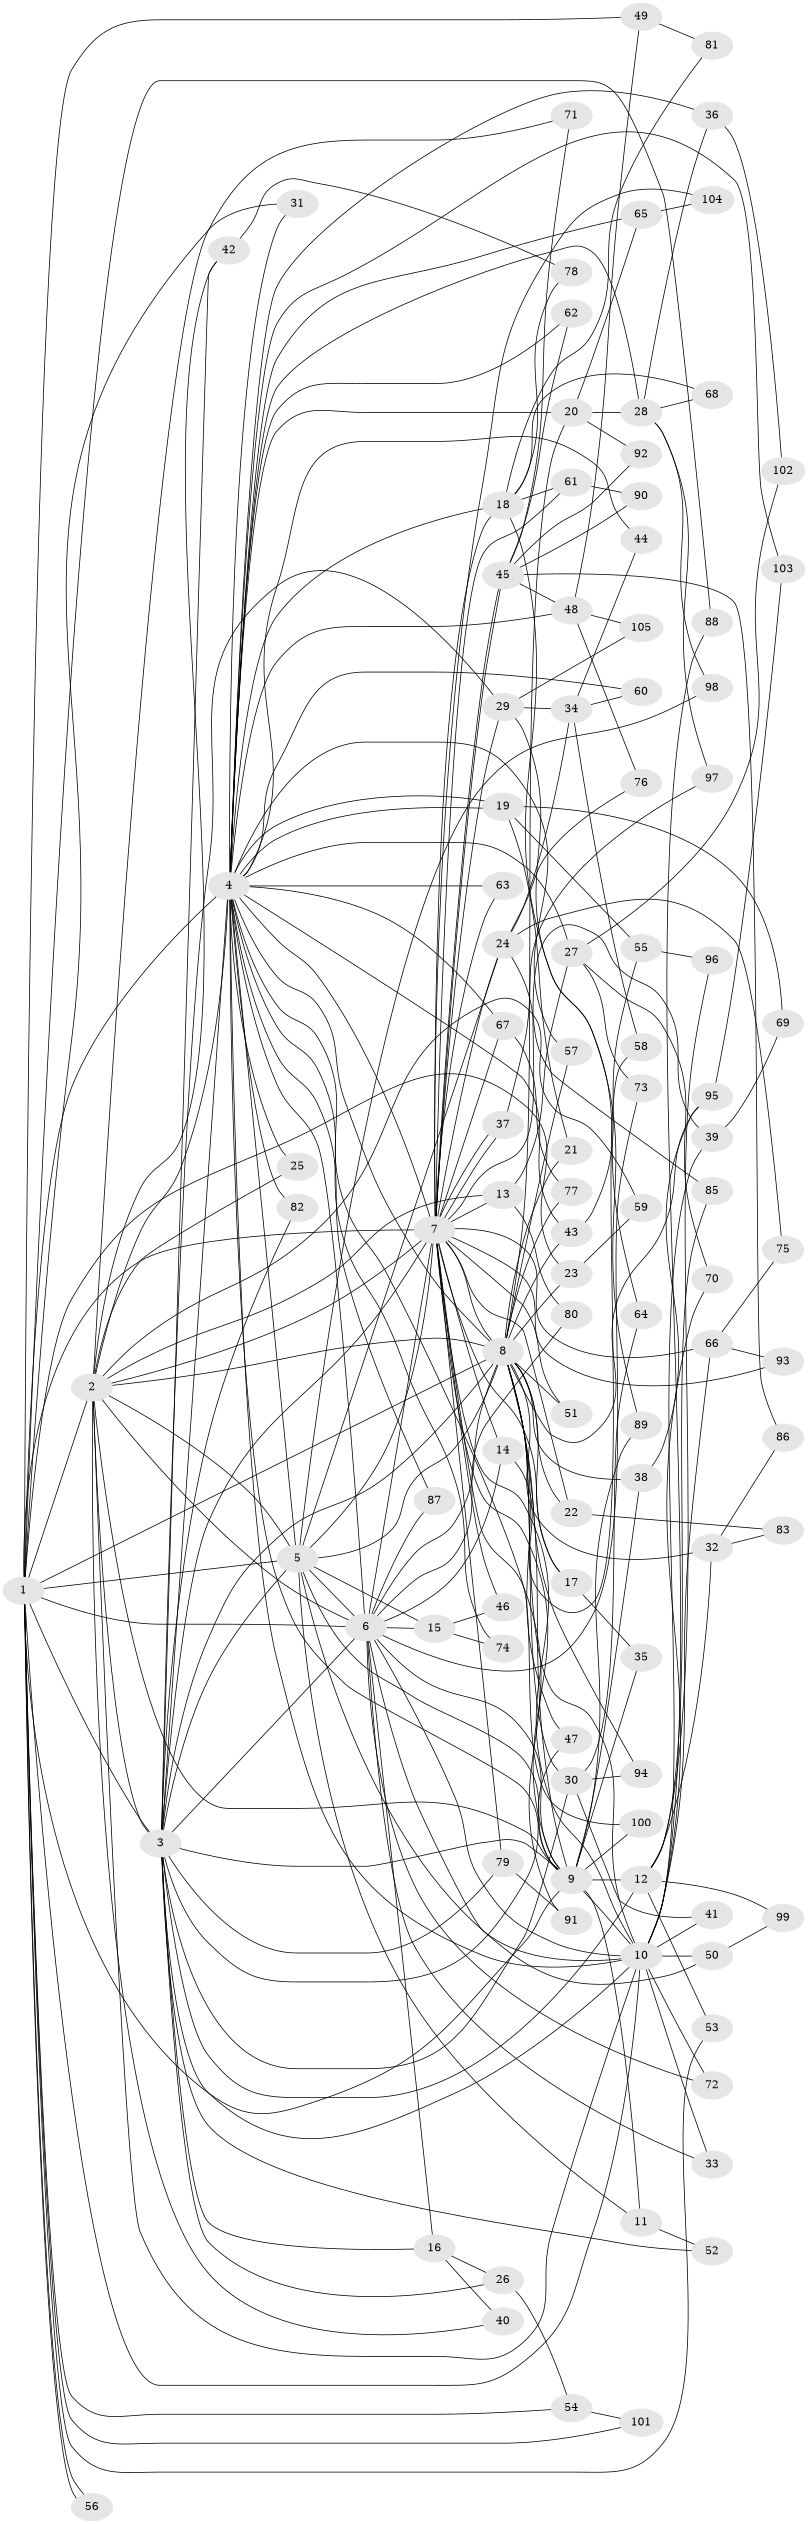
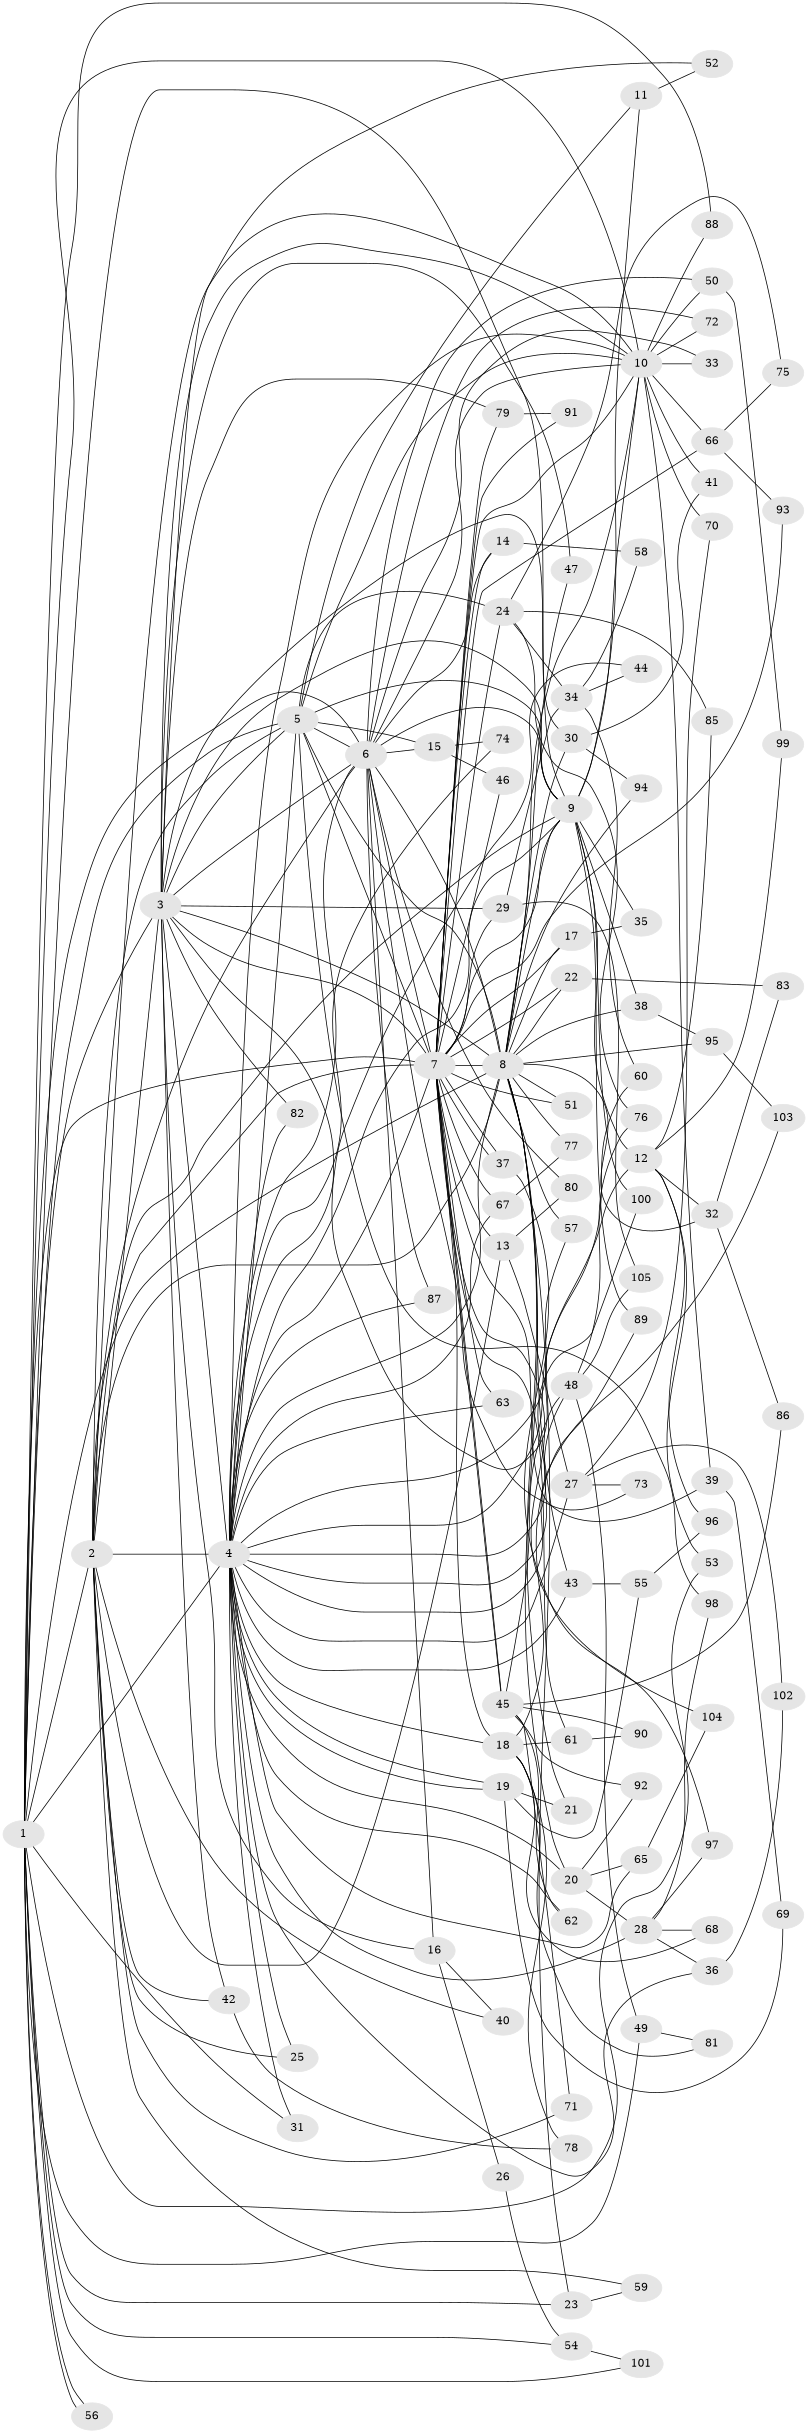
node "64": removed
edge "3" -- "26": removed
